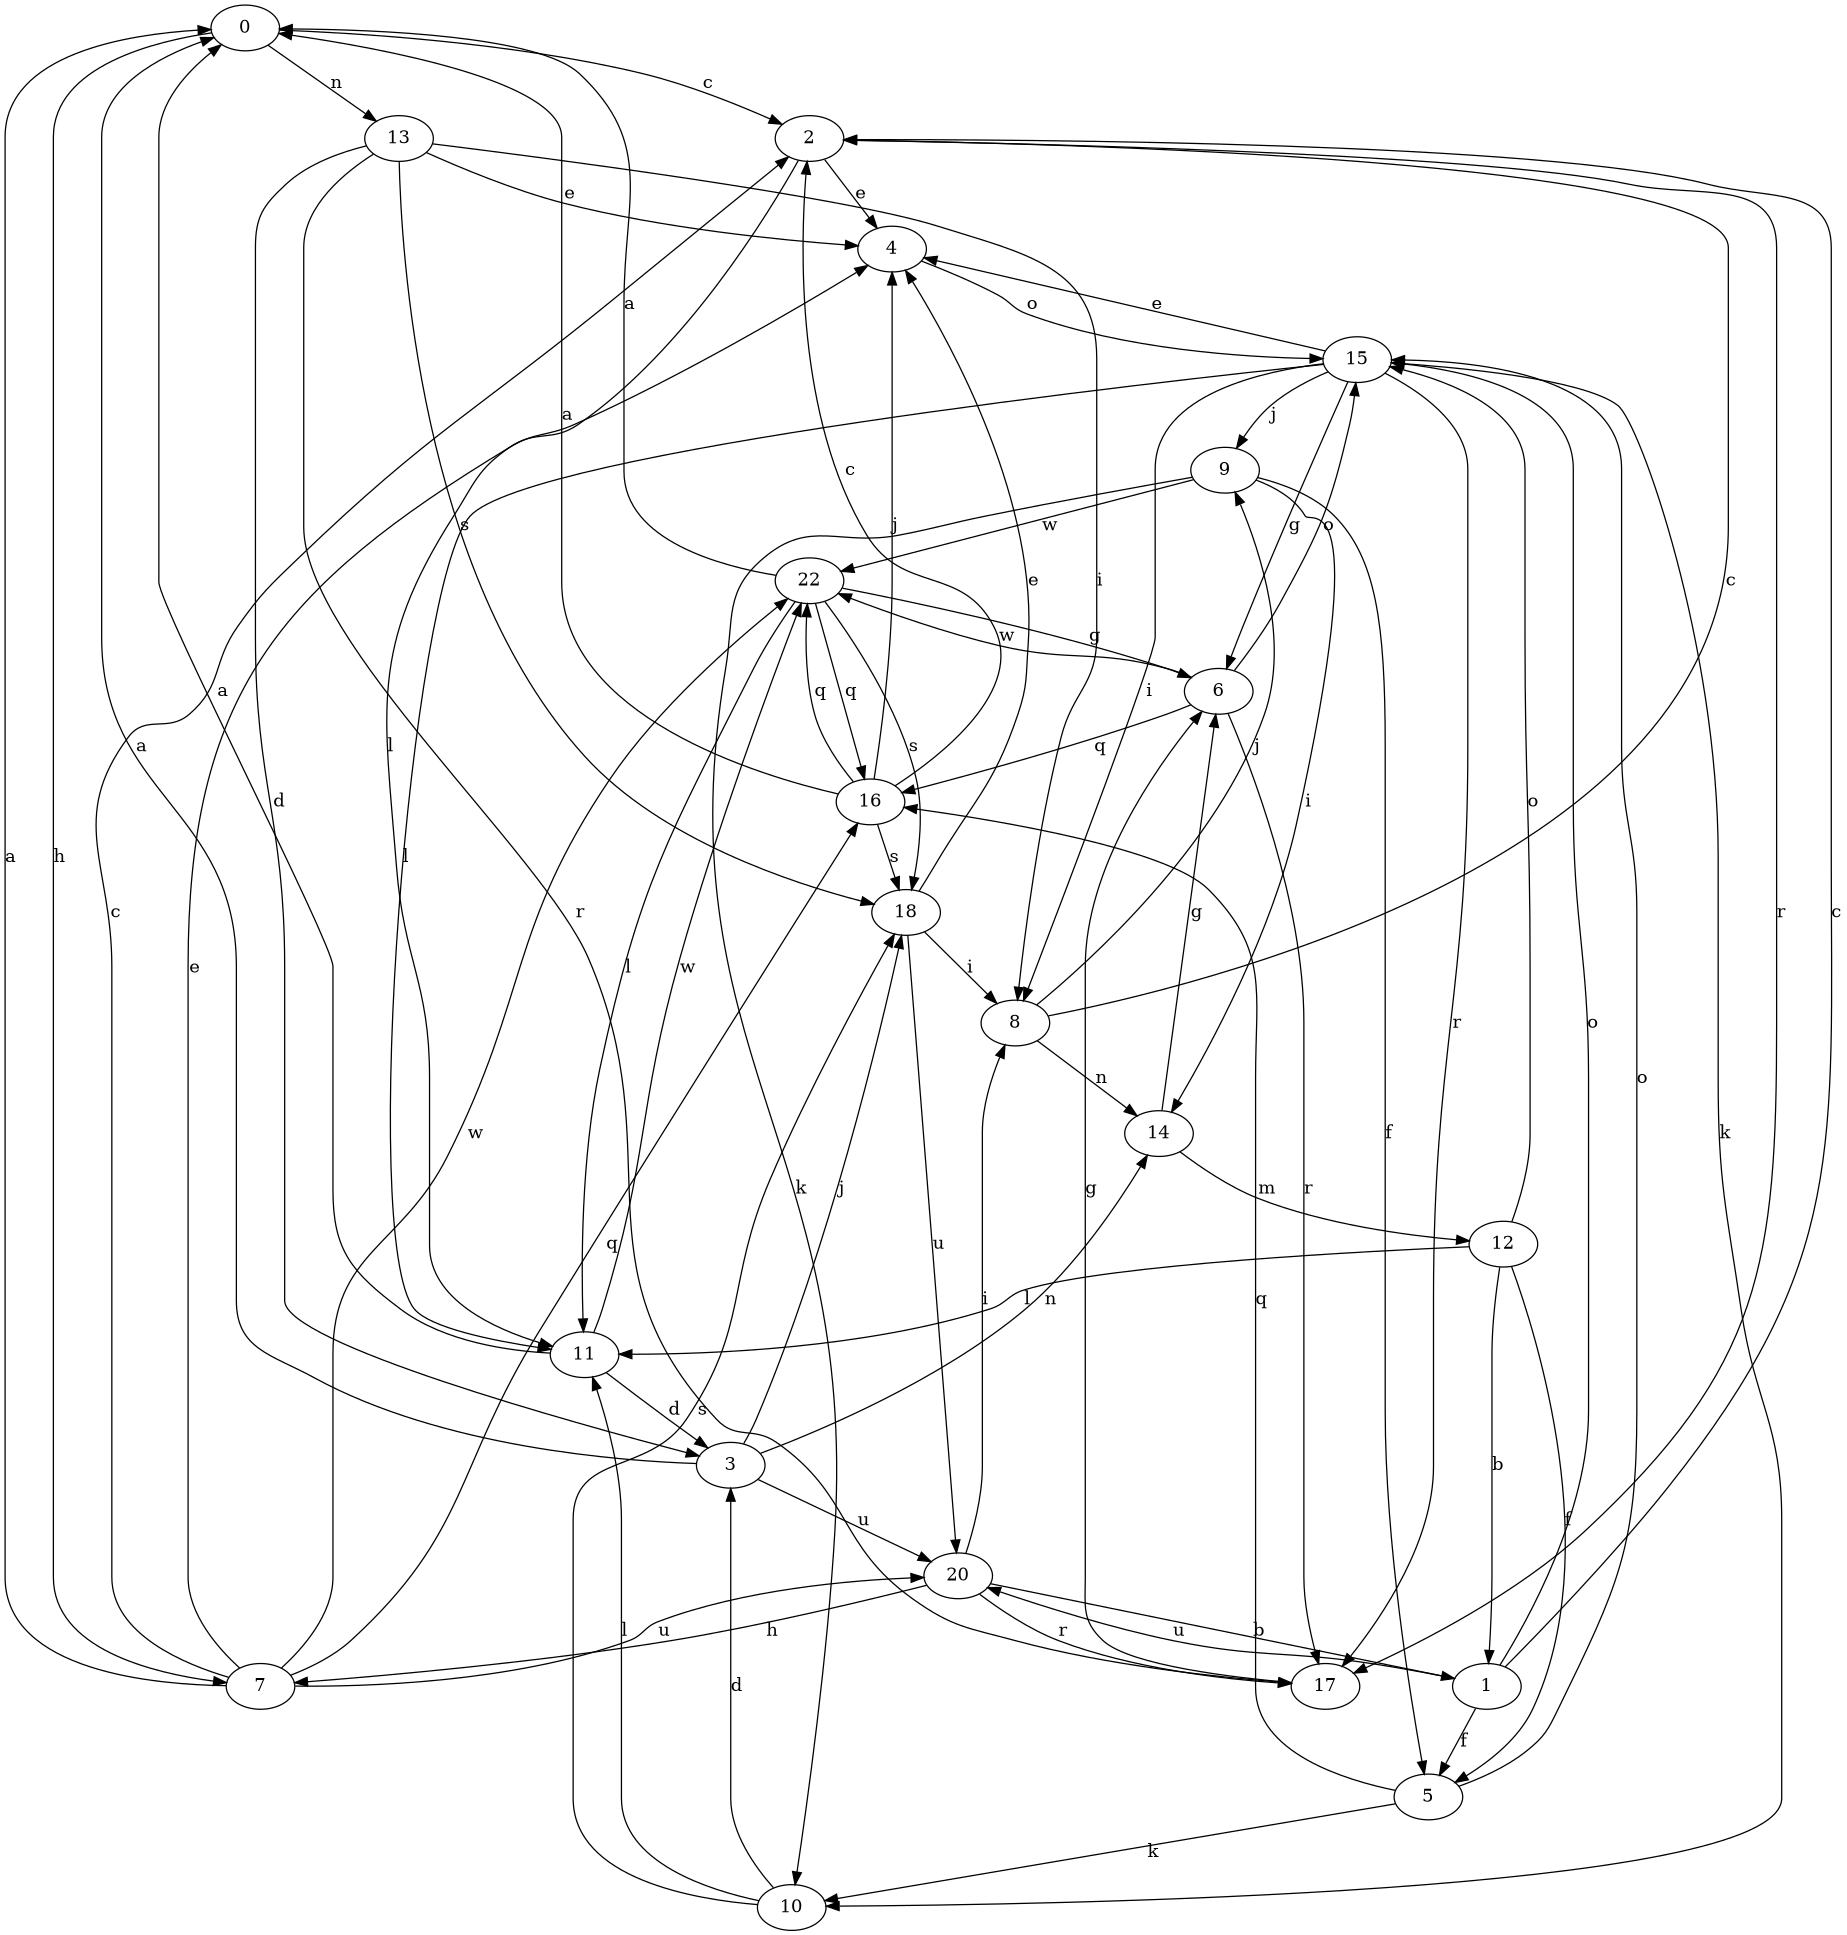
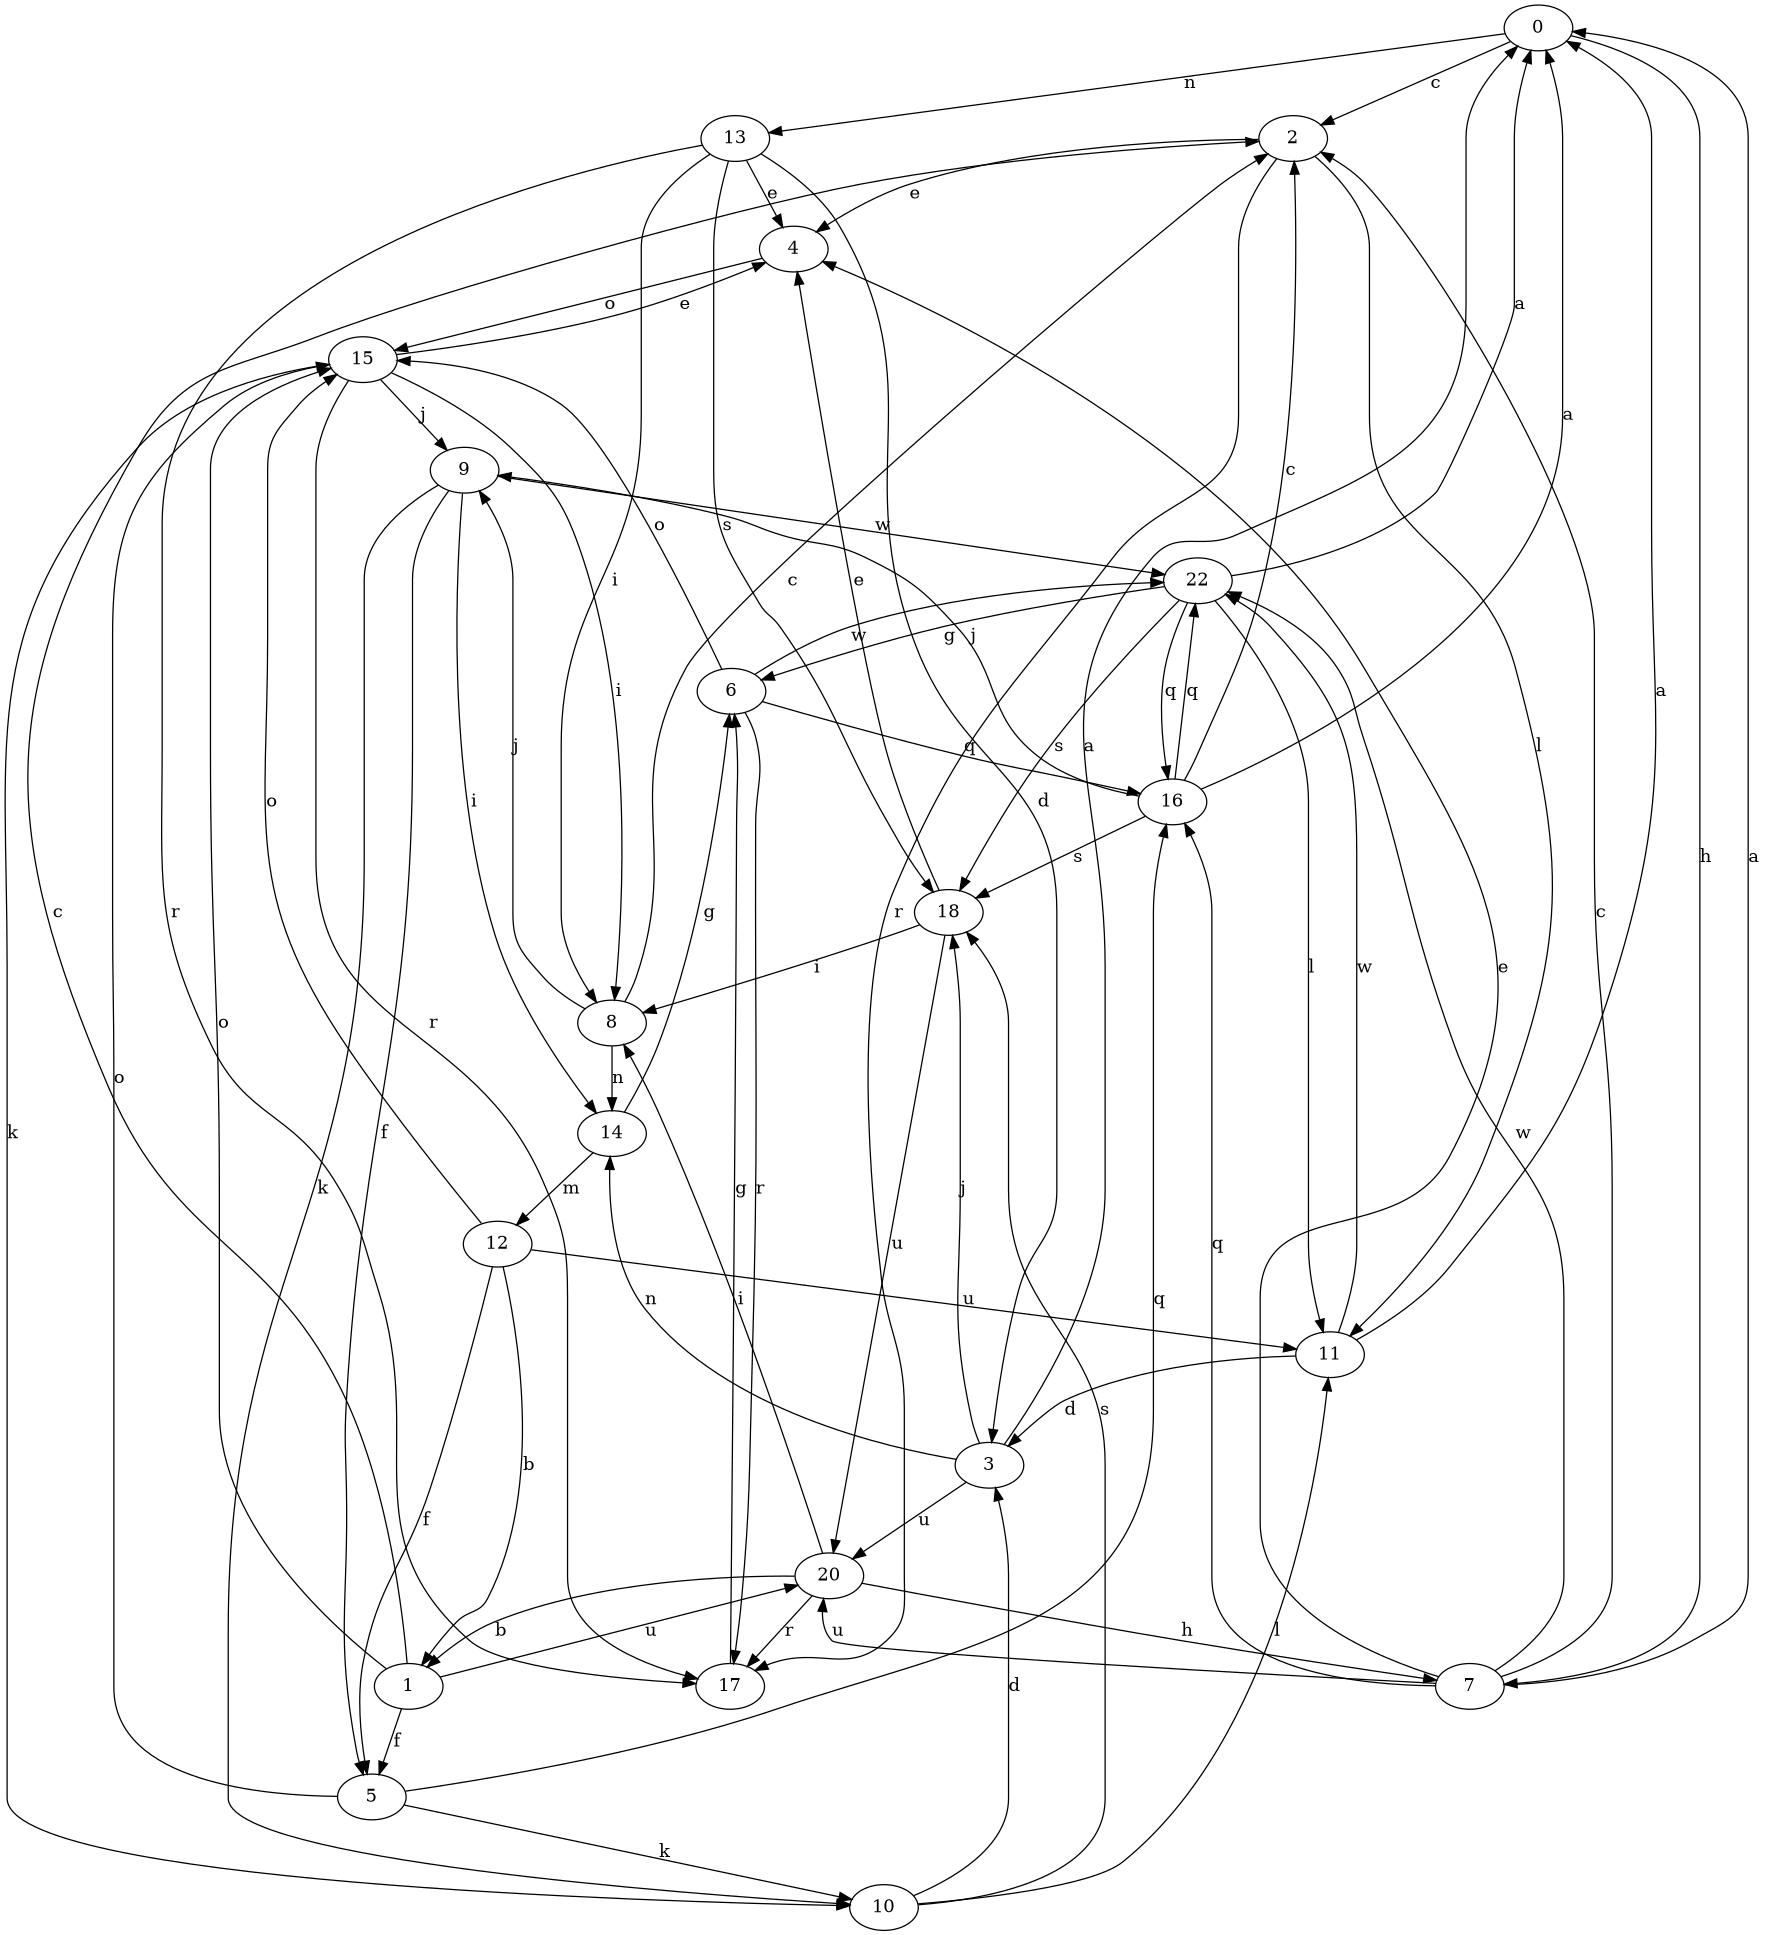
edge "15" -> "6": removed, label "g"
edge "16" -> "4": now "16" -> "9"
edge "15" -> "11": removed, label "l"
edge "12" -> "11": label "l" -> "u"
